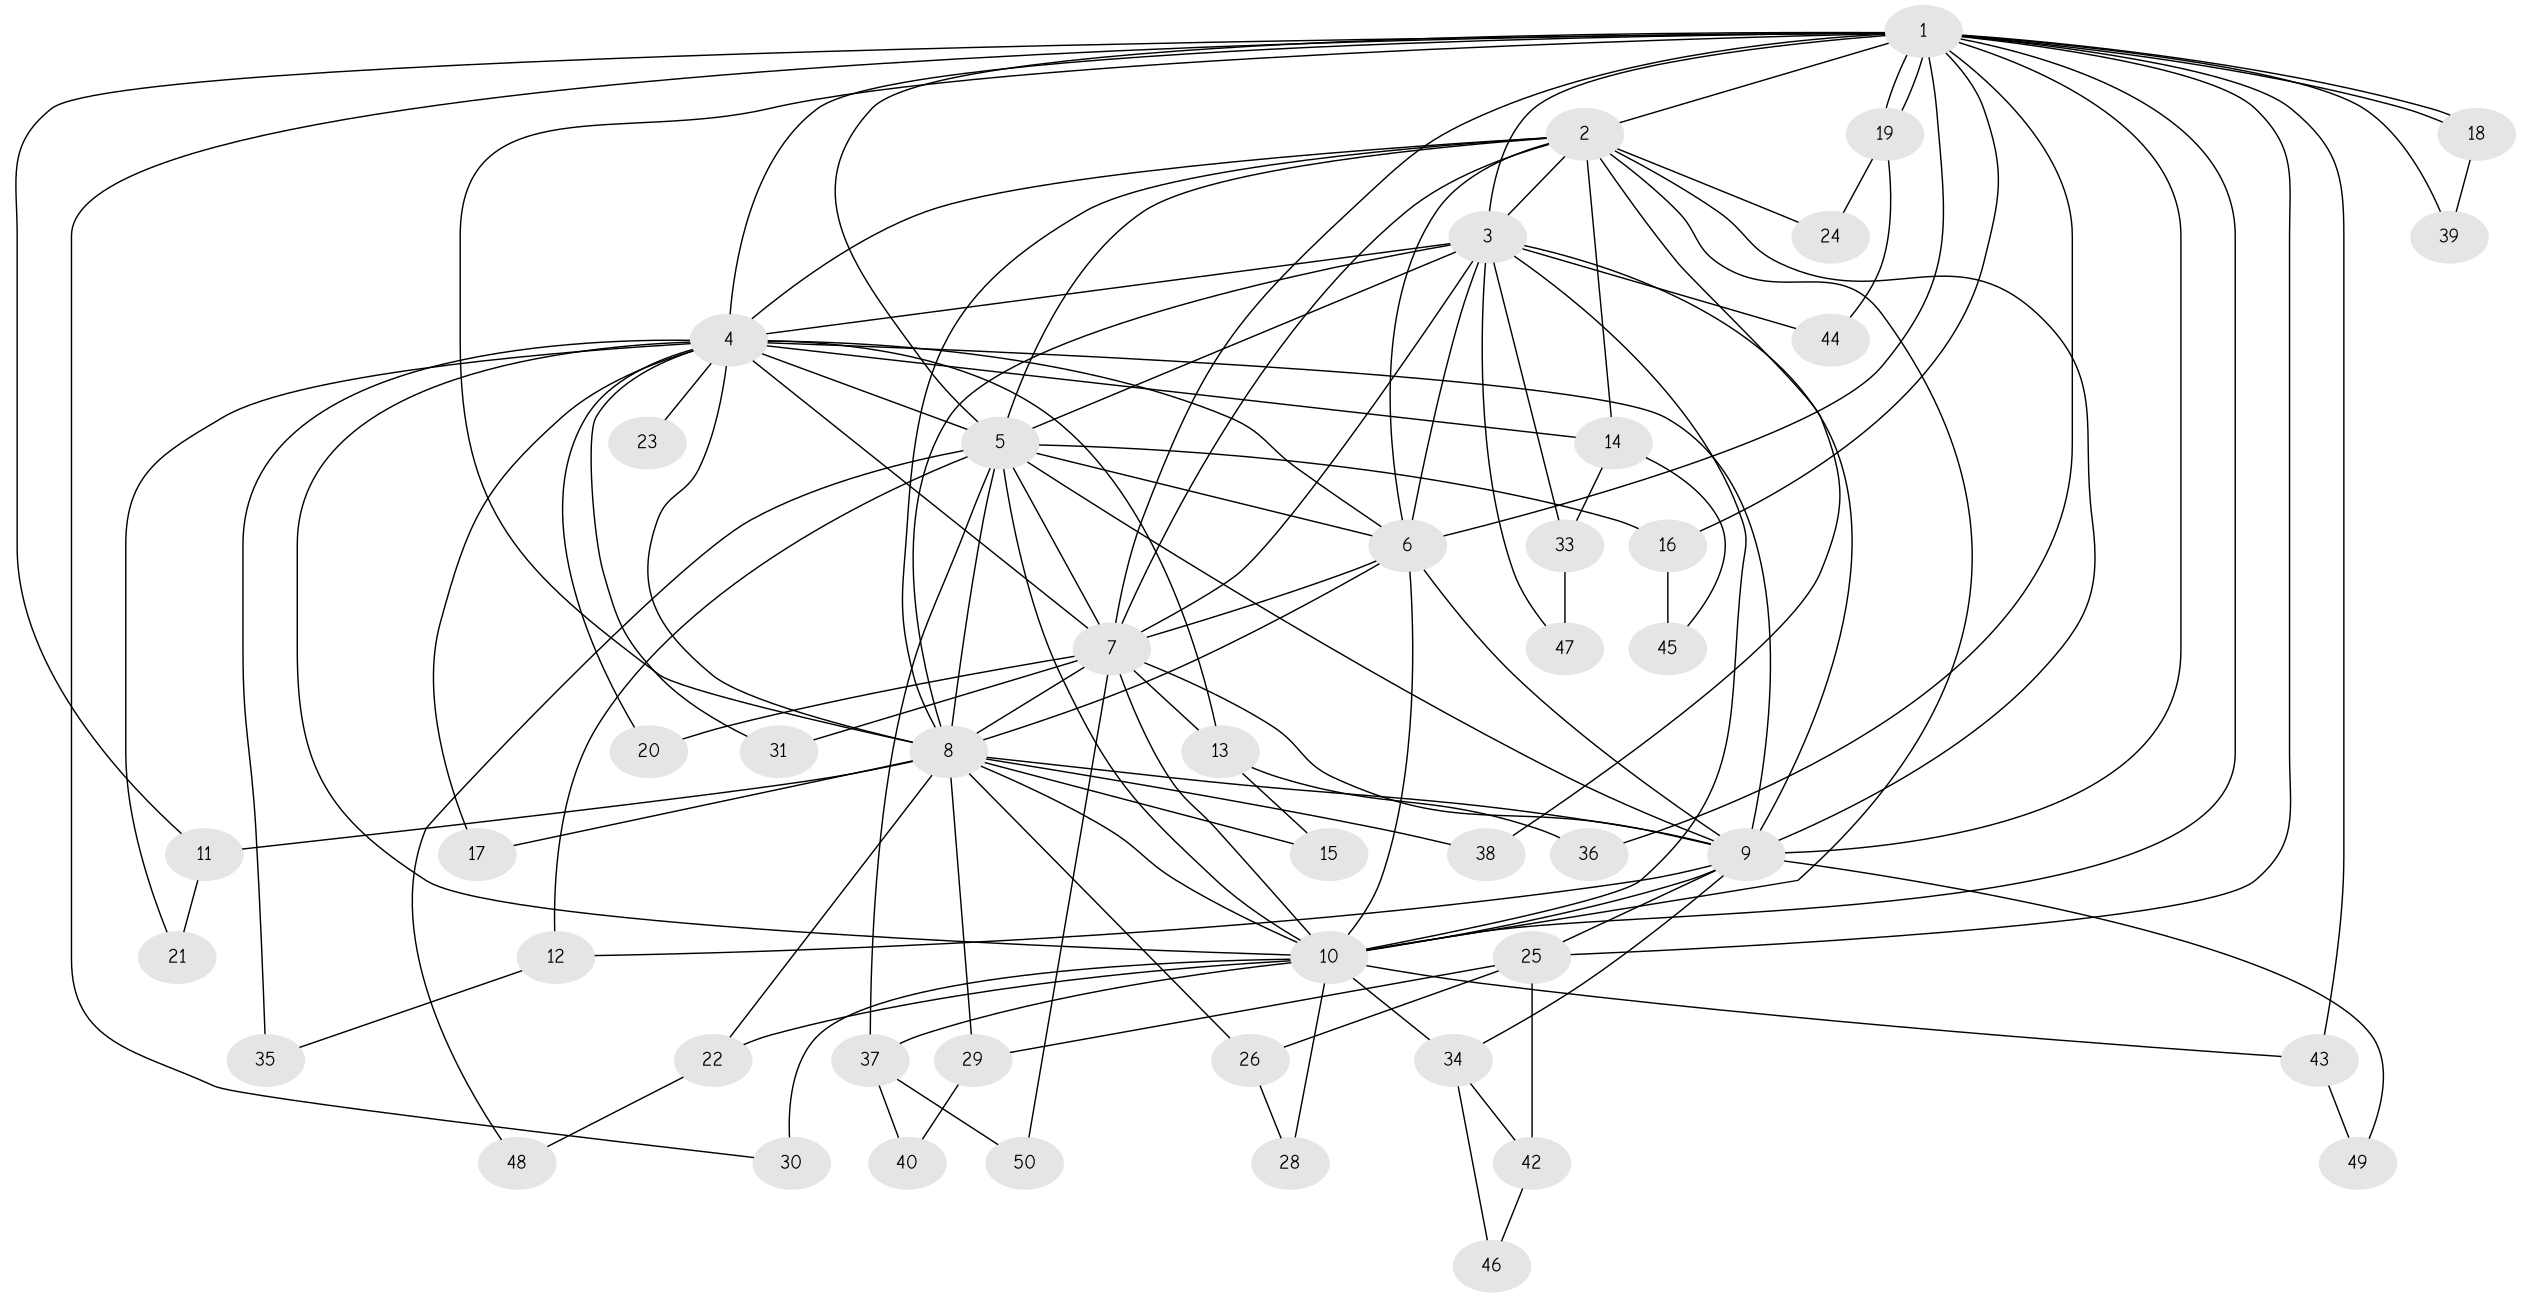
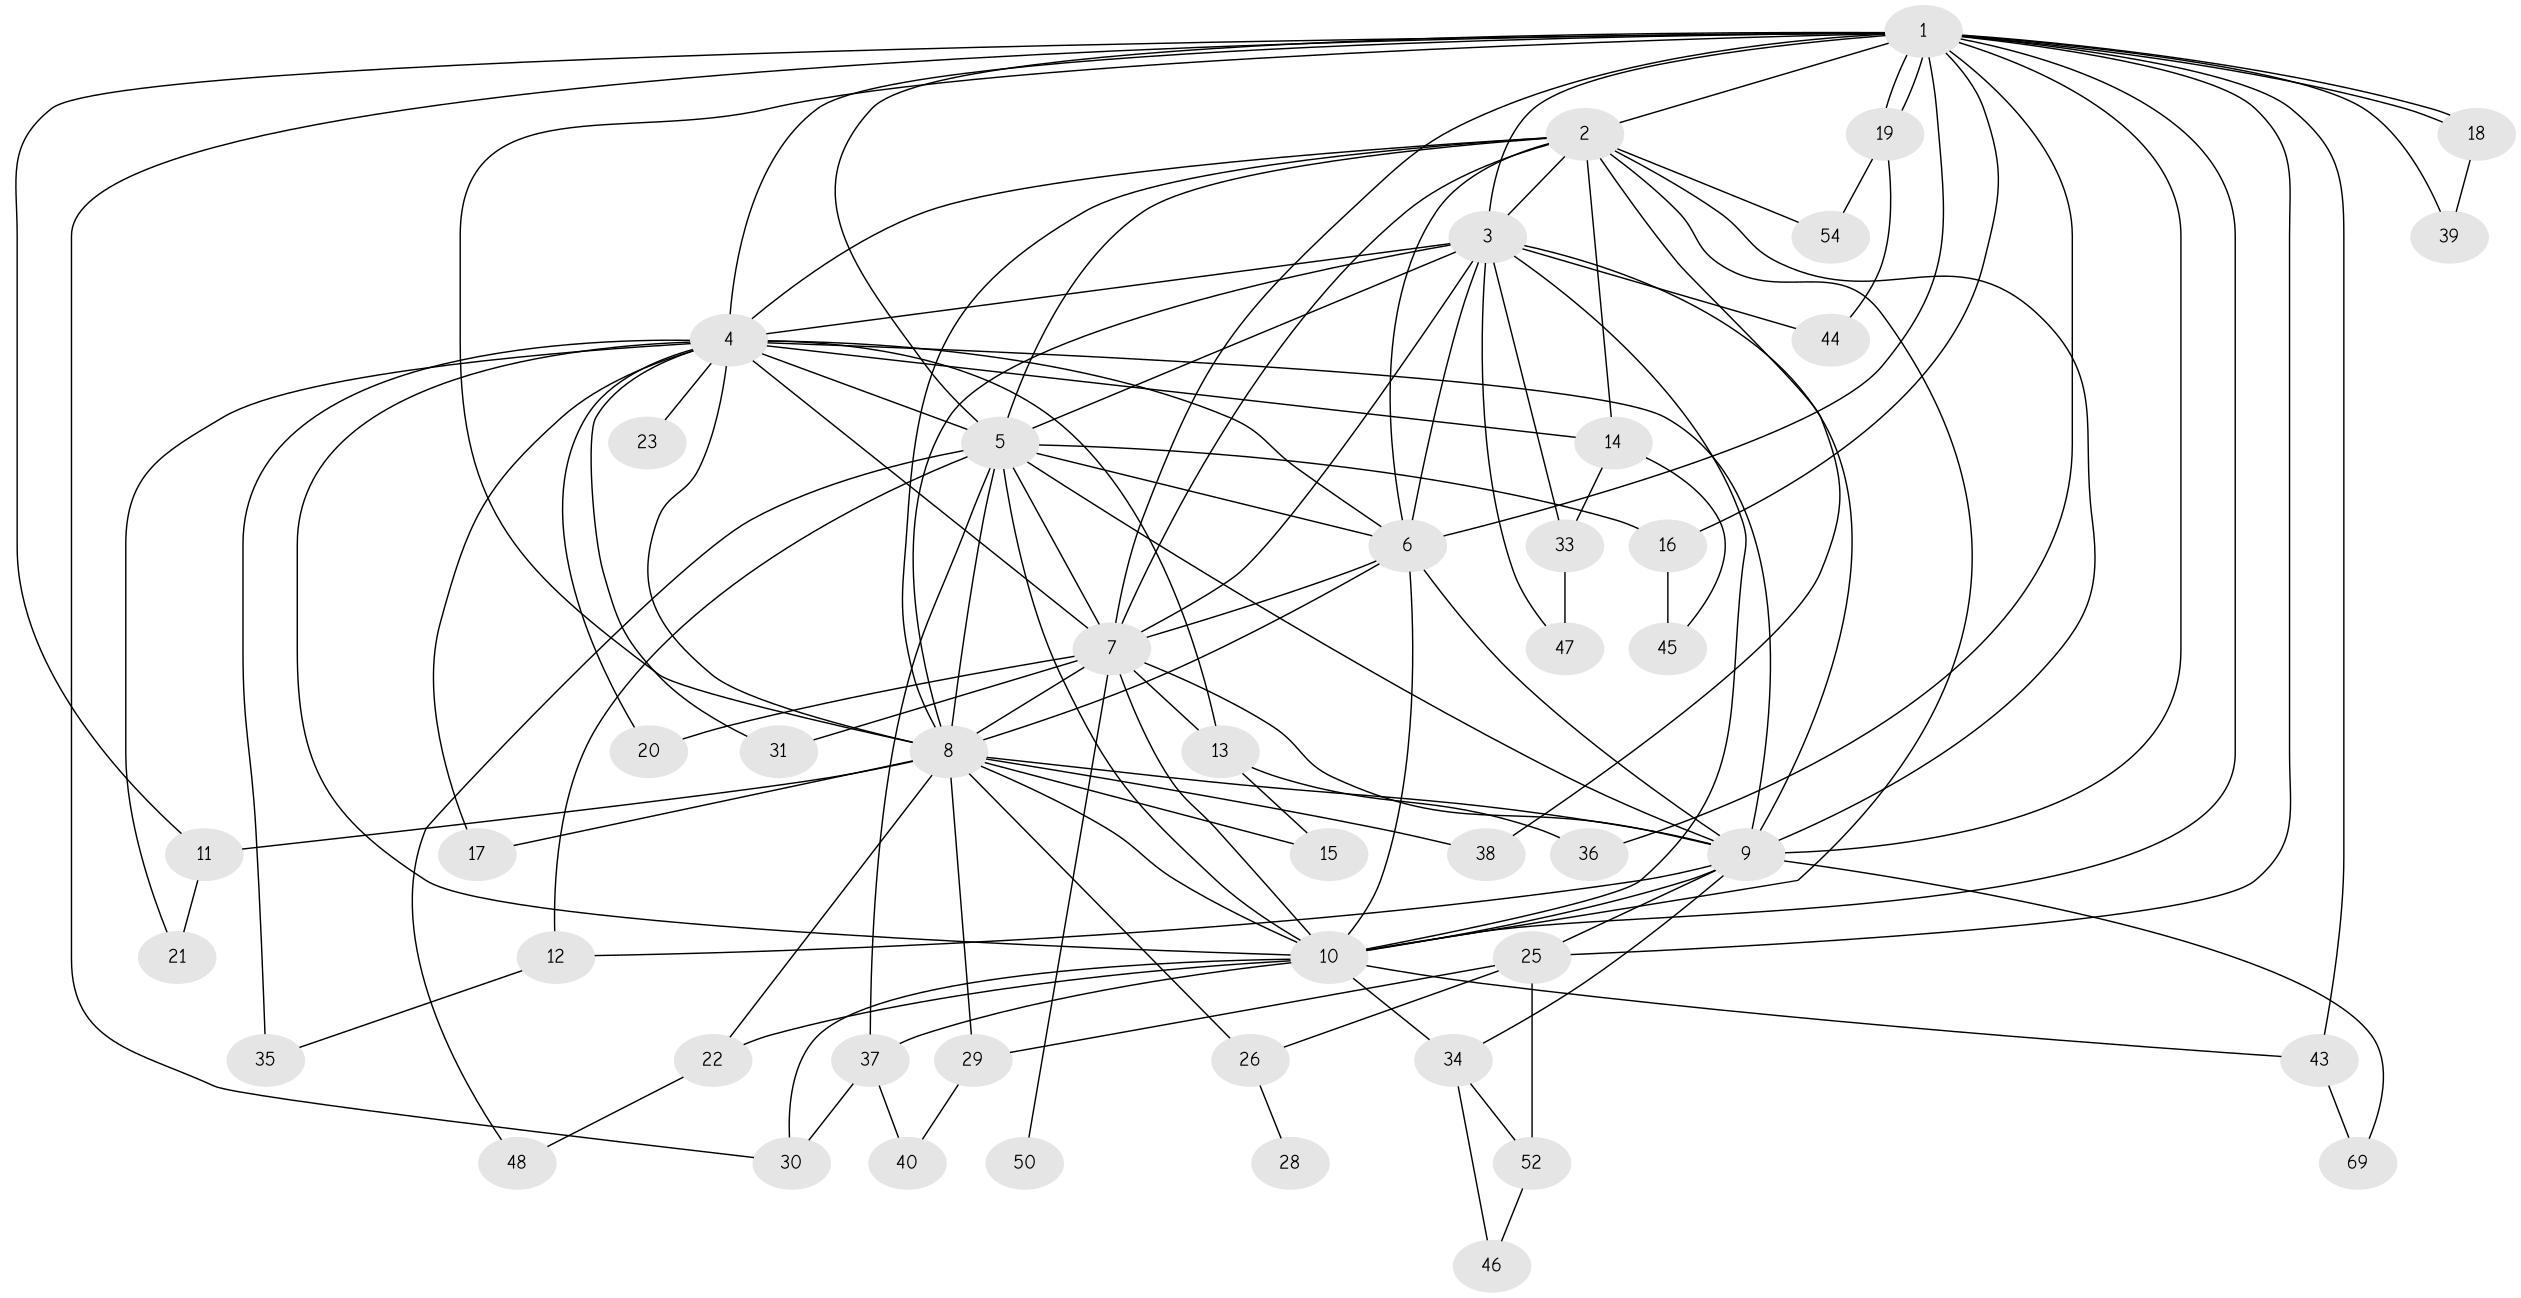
node "24": label "24" -> "54"
edge "10" -- "28": removed
edge "37" -- "50": now "37" -- "30"
node "42": label "42" -> "52"
node "49": label "49" -> "69"
